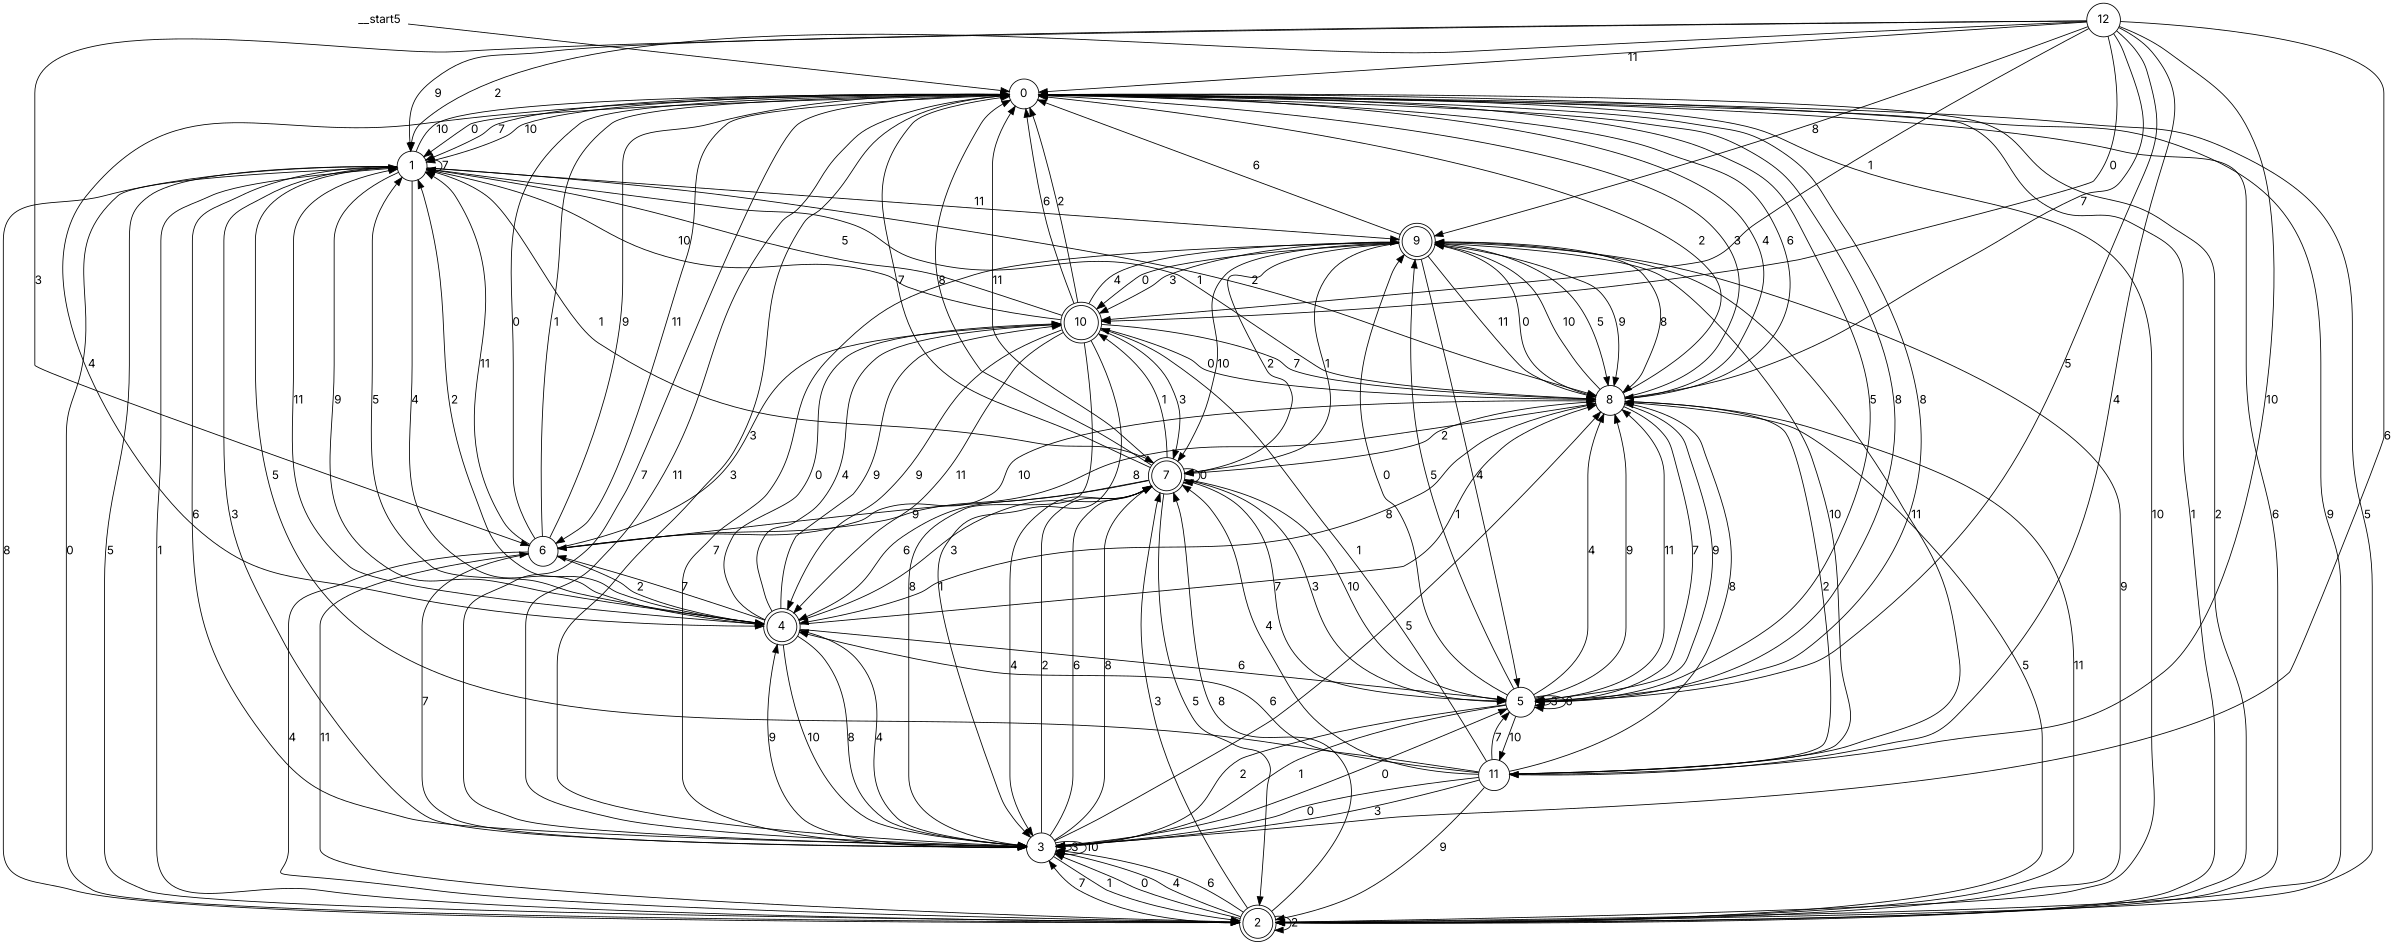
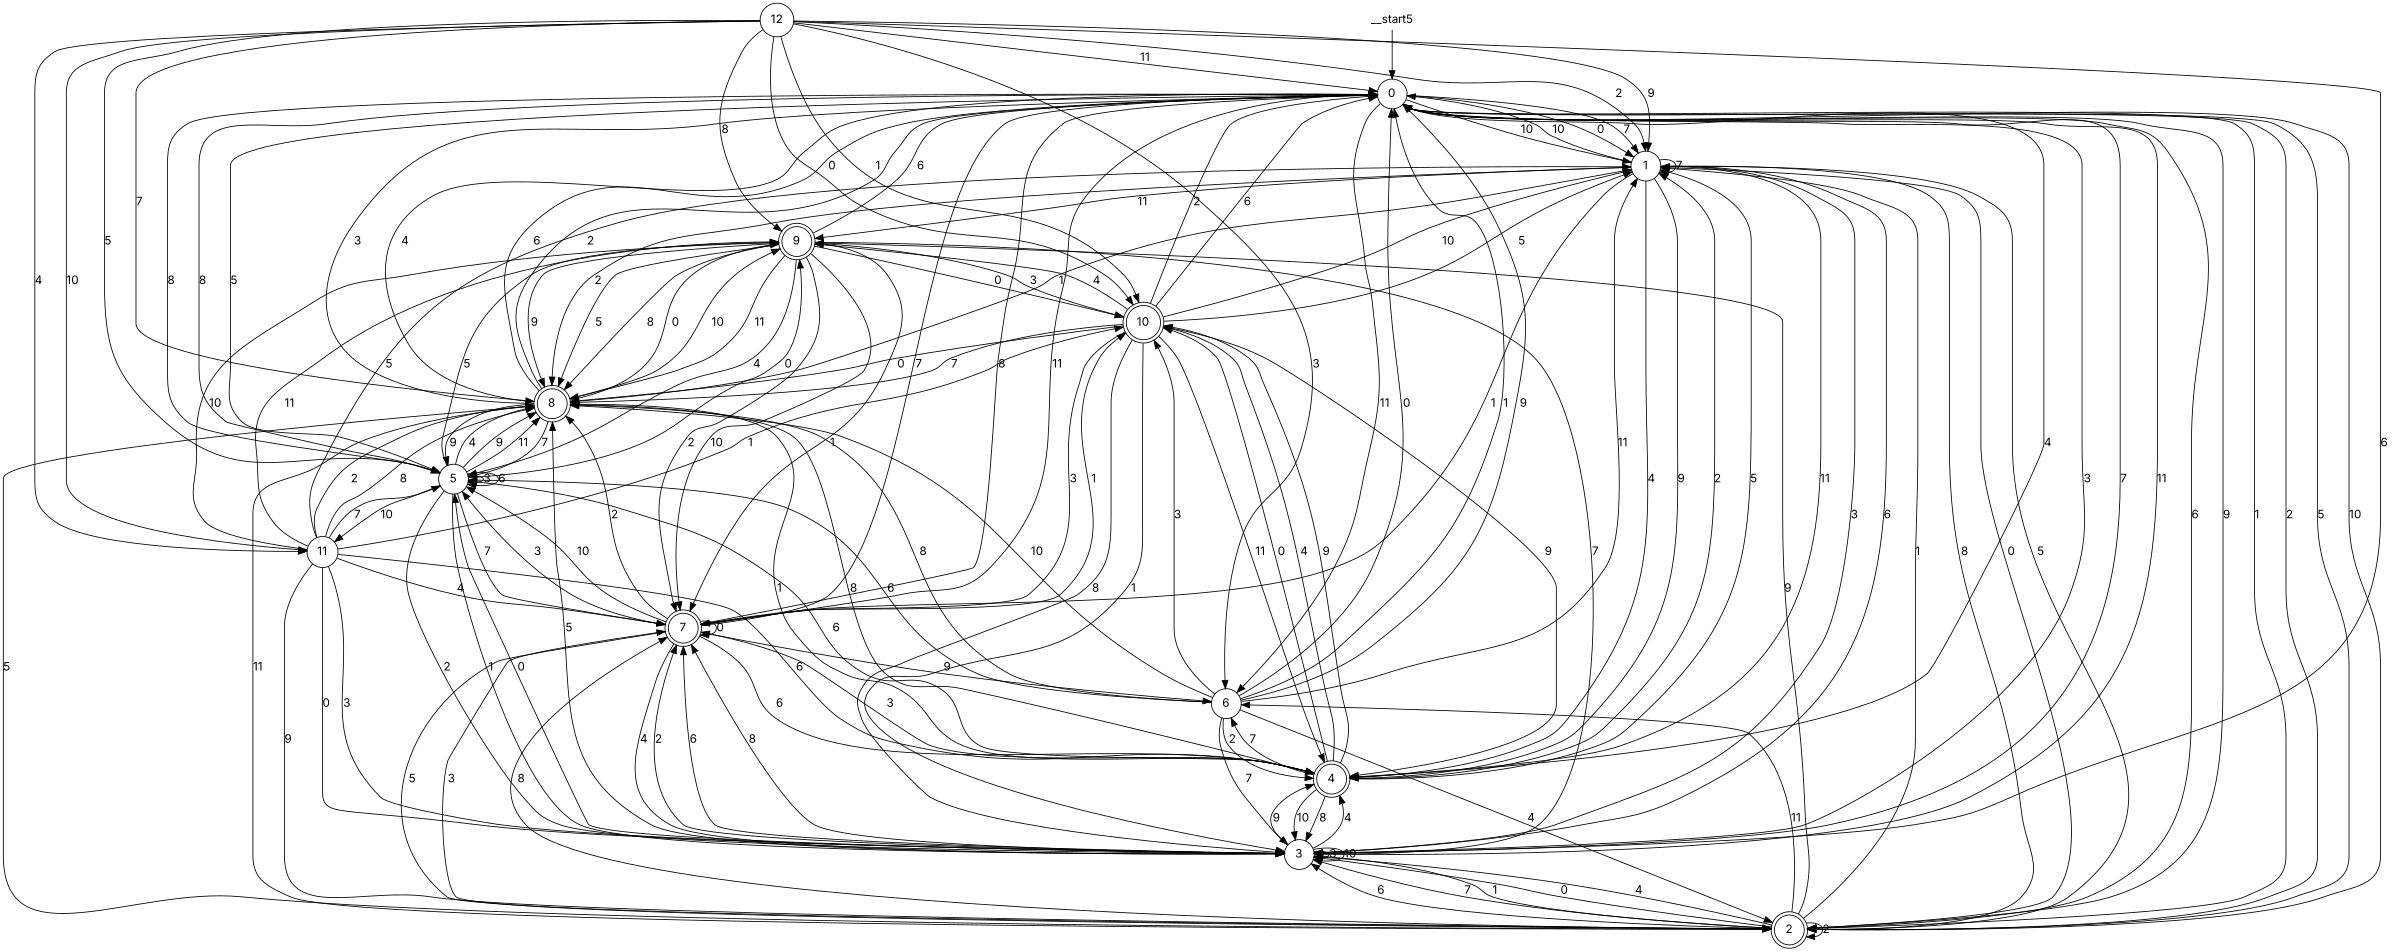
node "8": shape circle -> doublecircle
edge "8" -> "7": reversed
edge "6" -> "5": added, label "6"
